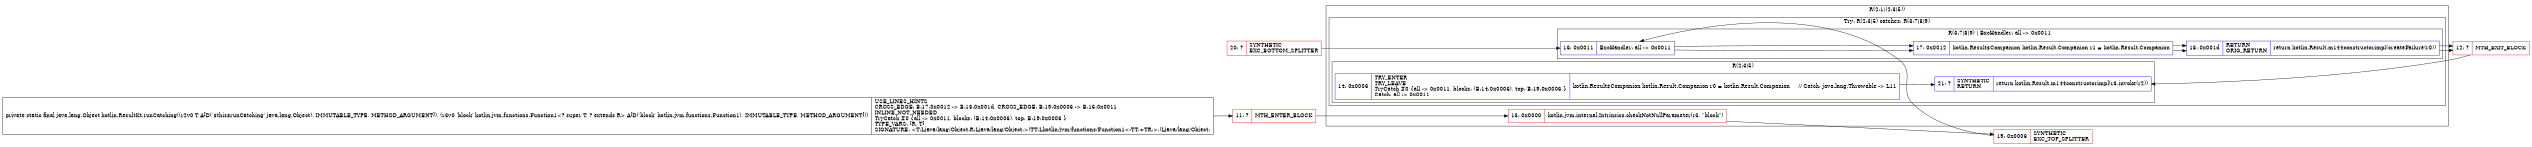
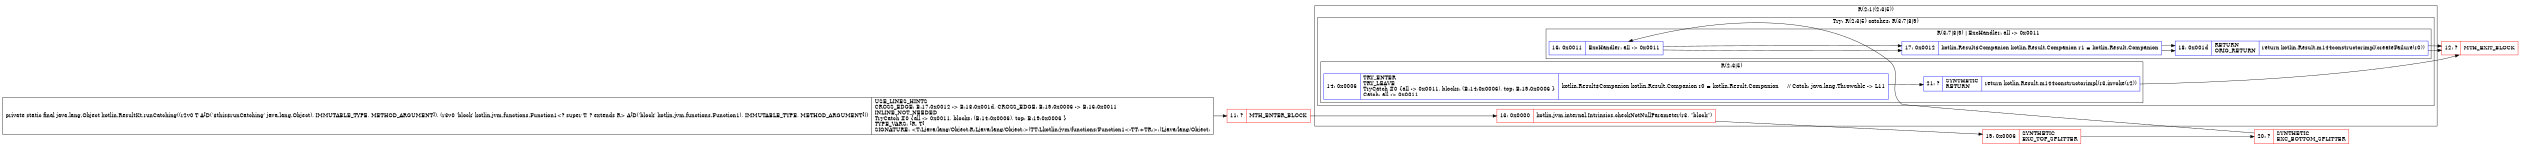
edge "19: 0x0006" -> "16: 0x0011": now "19: 0x0006" -> "20: ?"
edge "12: ?" -> "21: ?": reversed
